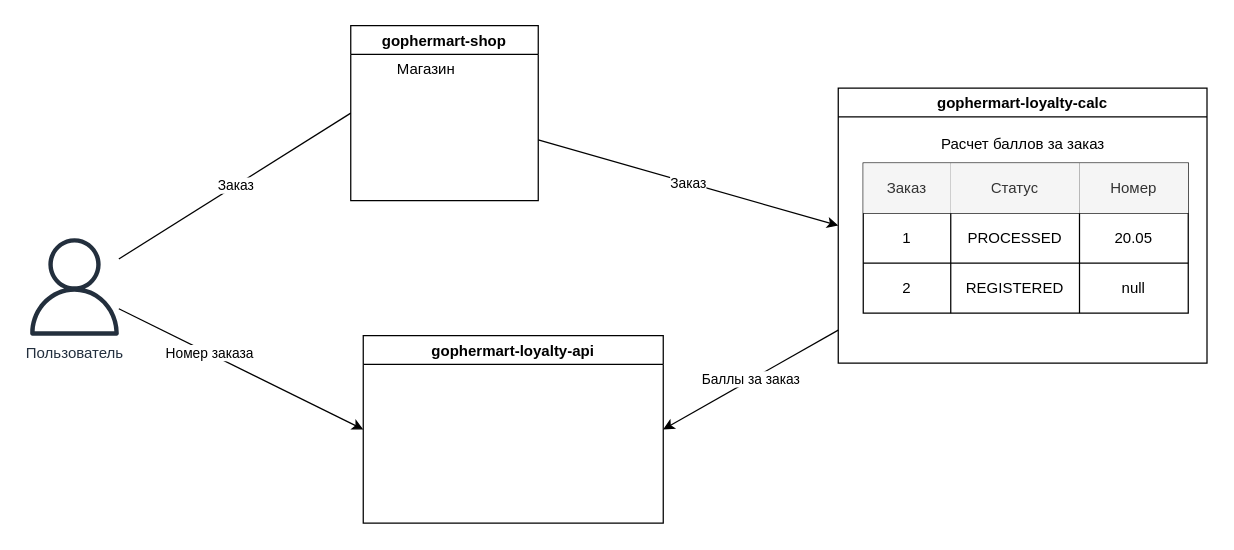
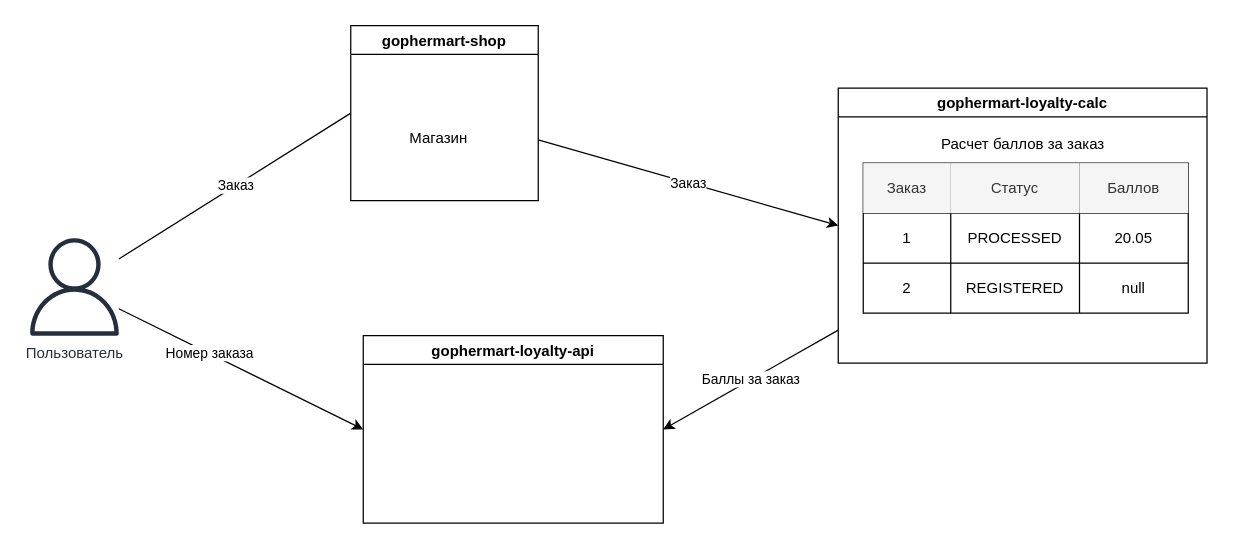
node "Магазин": moved (426, 69) -> (438, 138)
node "Номер": label "Номер" -> "Баллов"
